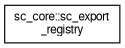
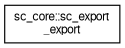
node "sc_core::sc_export _registry": label "sc_core::sc_export _registry" -> "sc_core::sc_export _export"
